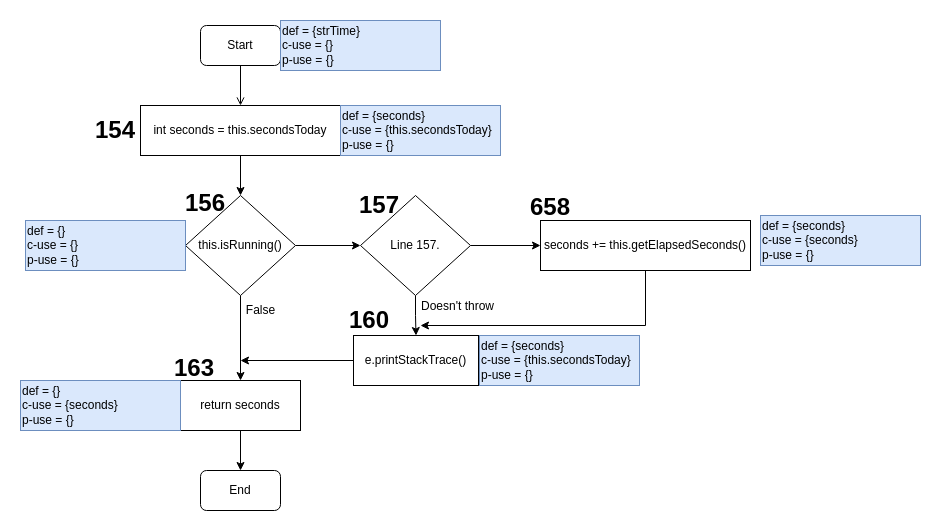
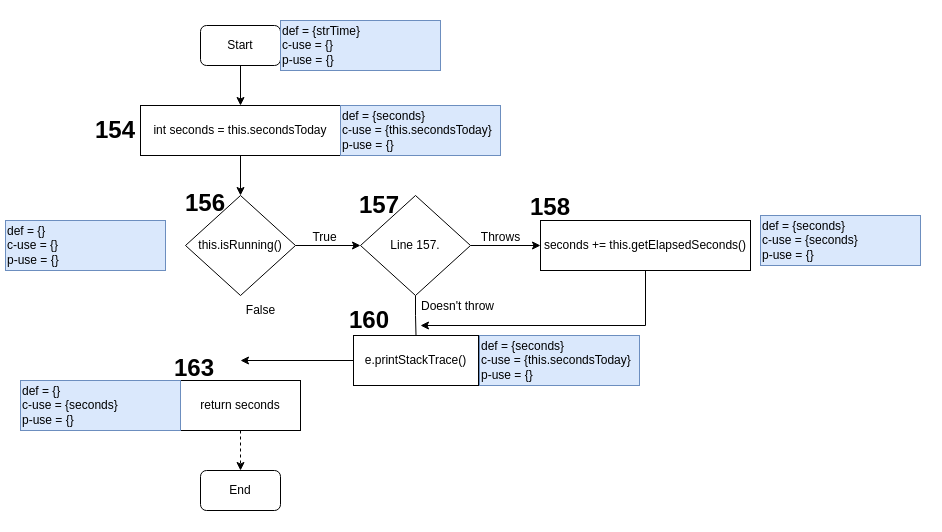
edge "Start" -> "int seconds = this.secondsToday": arrowhead open -> classic
node "658": label "658" -> "158"
node "True": added
node "Throws": added
node "def = {} c-use = {} p-use = {}": moved (106, 246) -> (86, 246)
edge "Line 157." -> "e.printStackTrace()": arrowhead classic -> none
edge "this.isRunning()" -> "return seconds": removed
edge "return seconds" -> "End": style solid -> dashed
